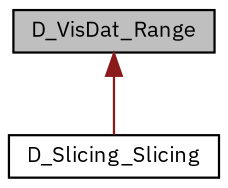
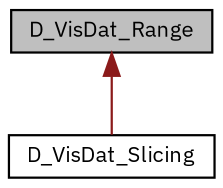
node "D_Slicing_Slicing": label "D_Slicing_Slicing" -> "D_VisDat_Slicing"
